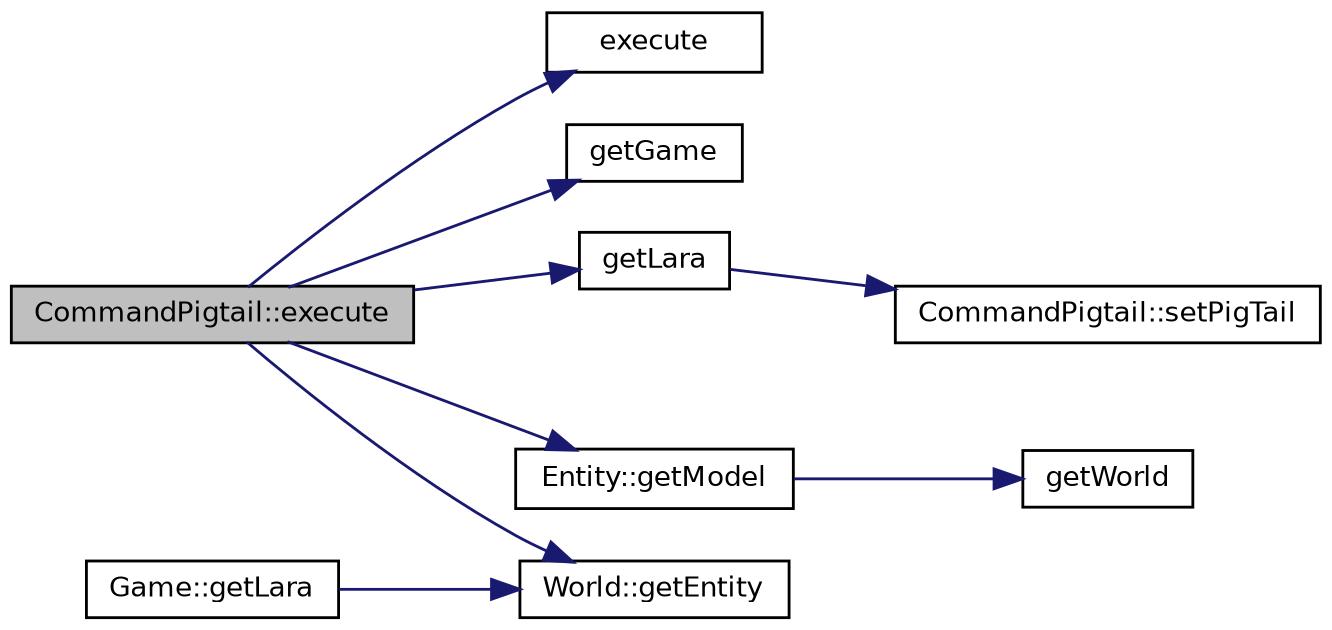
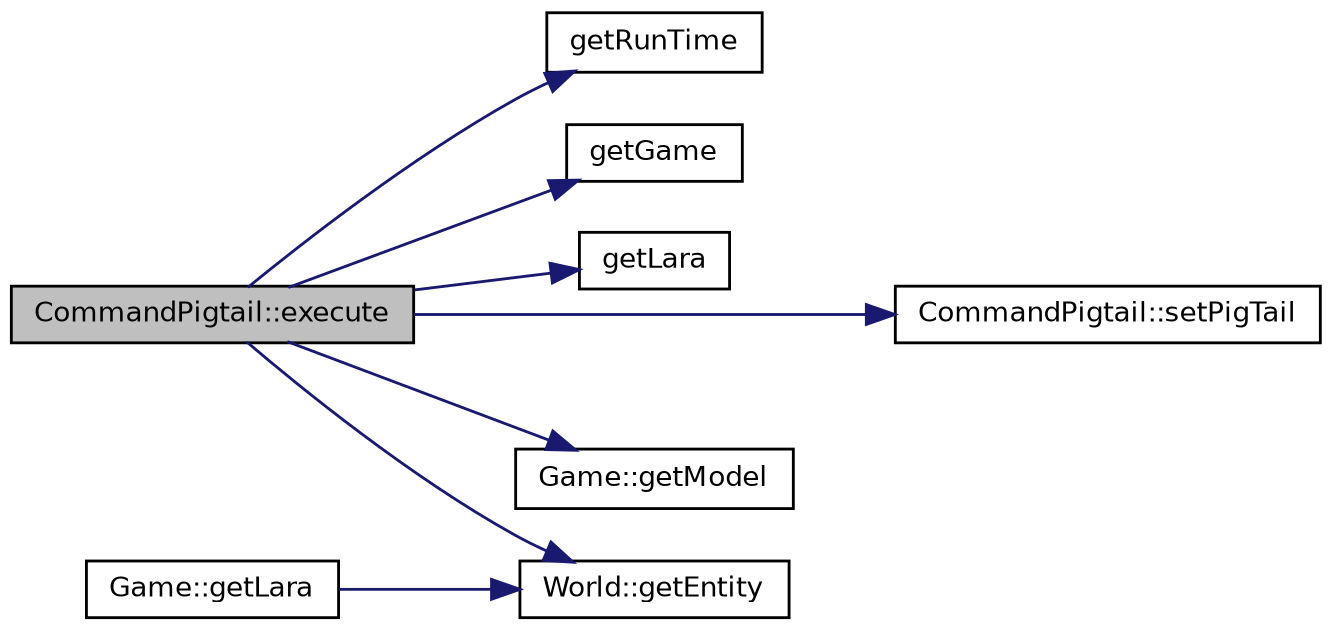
node "execute": label "execute" -> "getRunTime"
edge "getLara" -> "CommandPigtail::setPigTail": now "CommandPigtail::execute" -> "CommandPigtail::setPigTail"
node "Entity::getModel": label "Entity::getModel" -> "Game::getModel"
node "getWorld": removed
